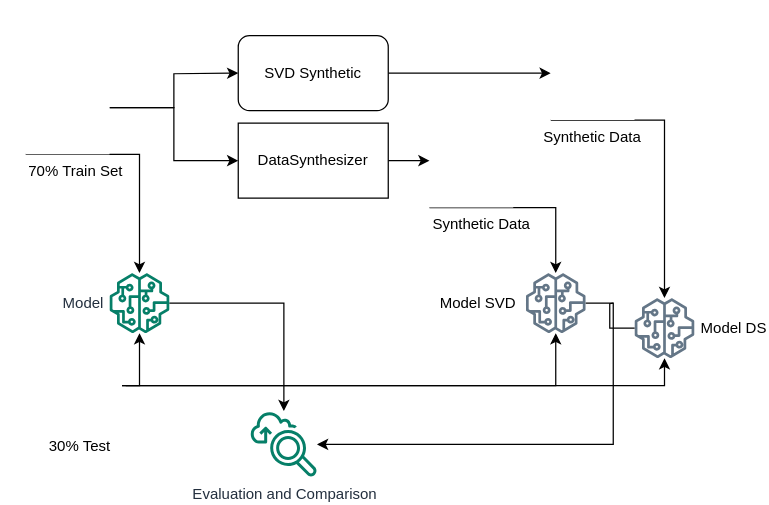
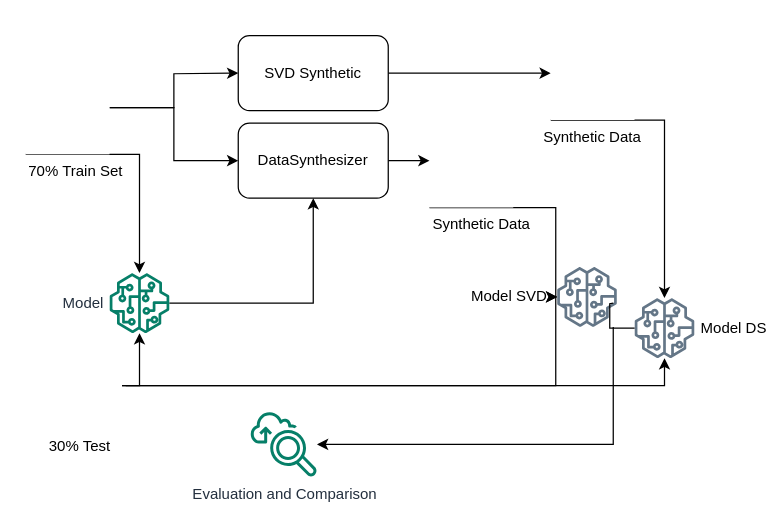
node "DataSynthesizer": shape rectangle -> rounded rectangle
node "Model SVD": moved (556, 303) -> (587, 297)
edge "Model" -> "Evaluation and Comparison": now "Model" -> "DataSynthesizer"
